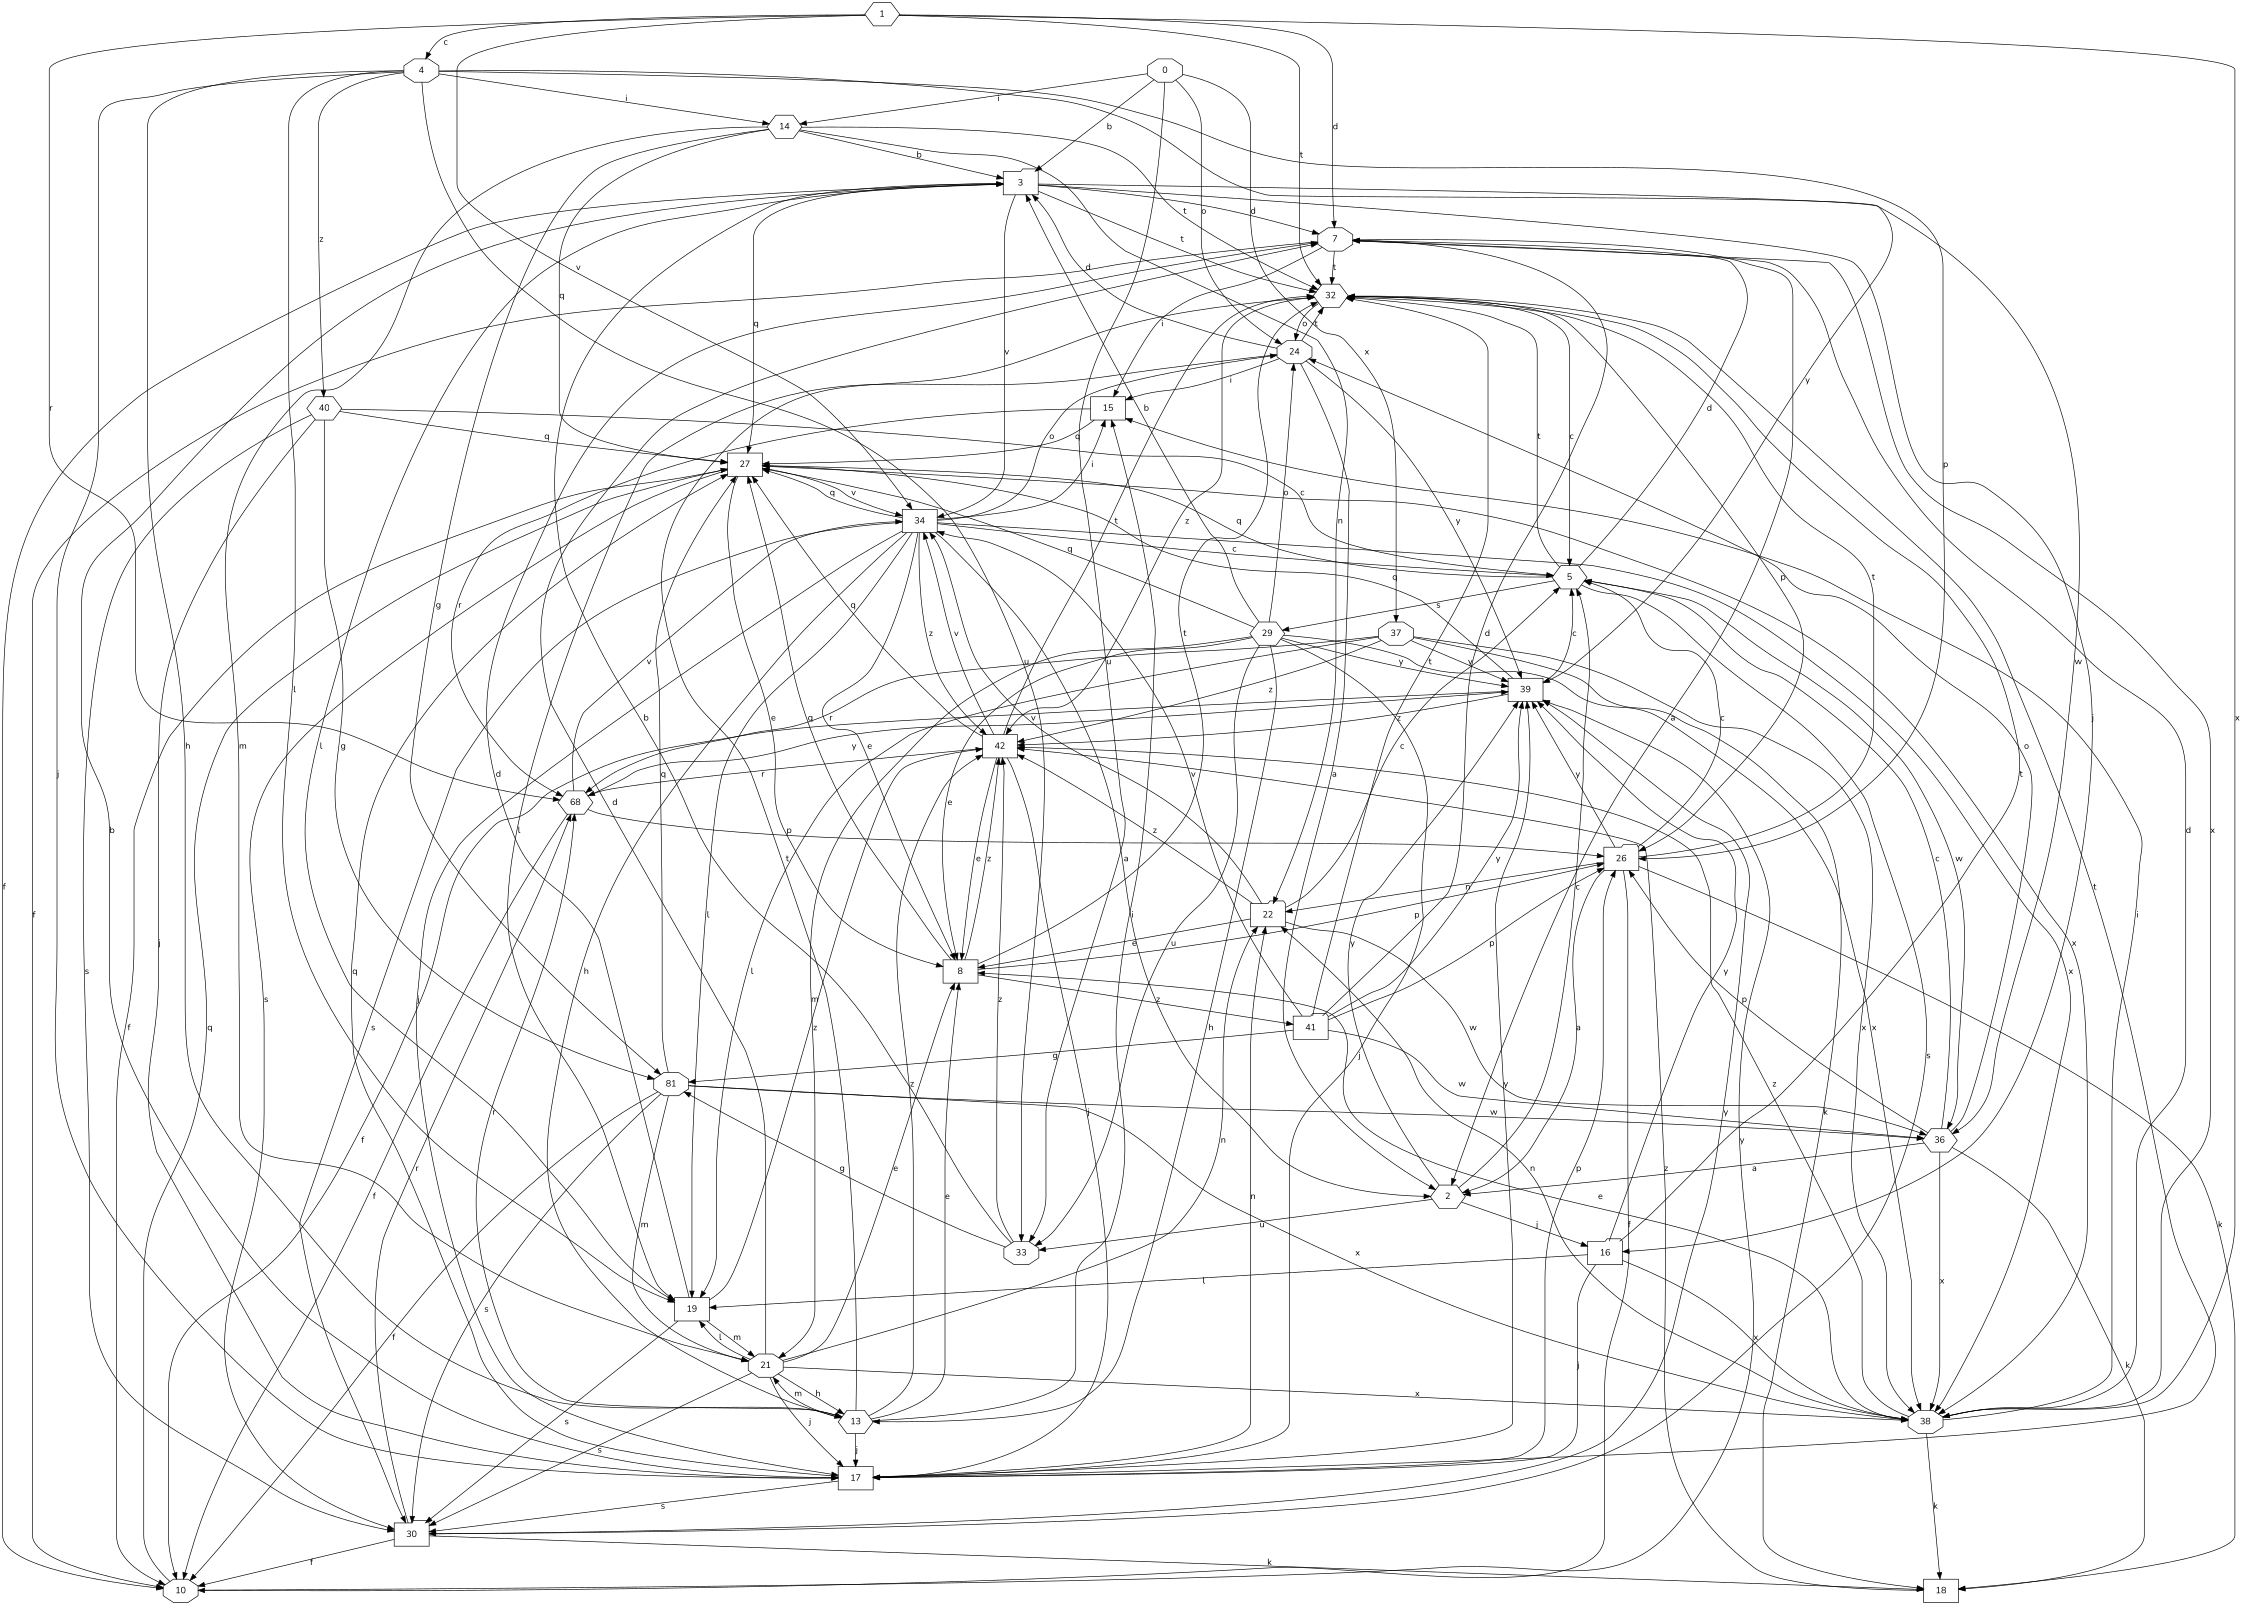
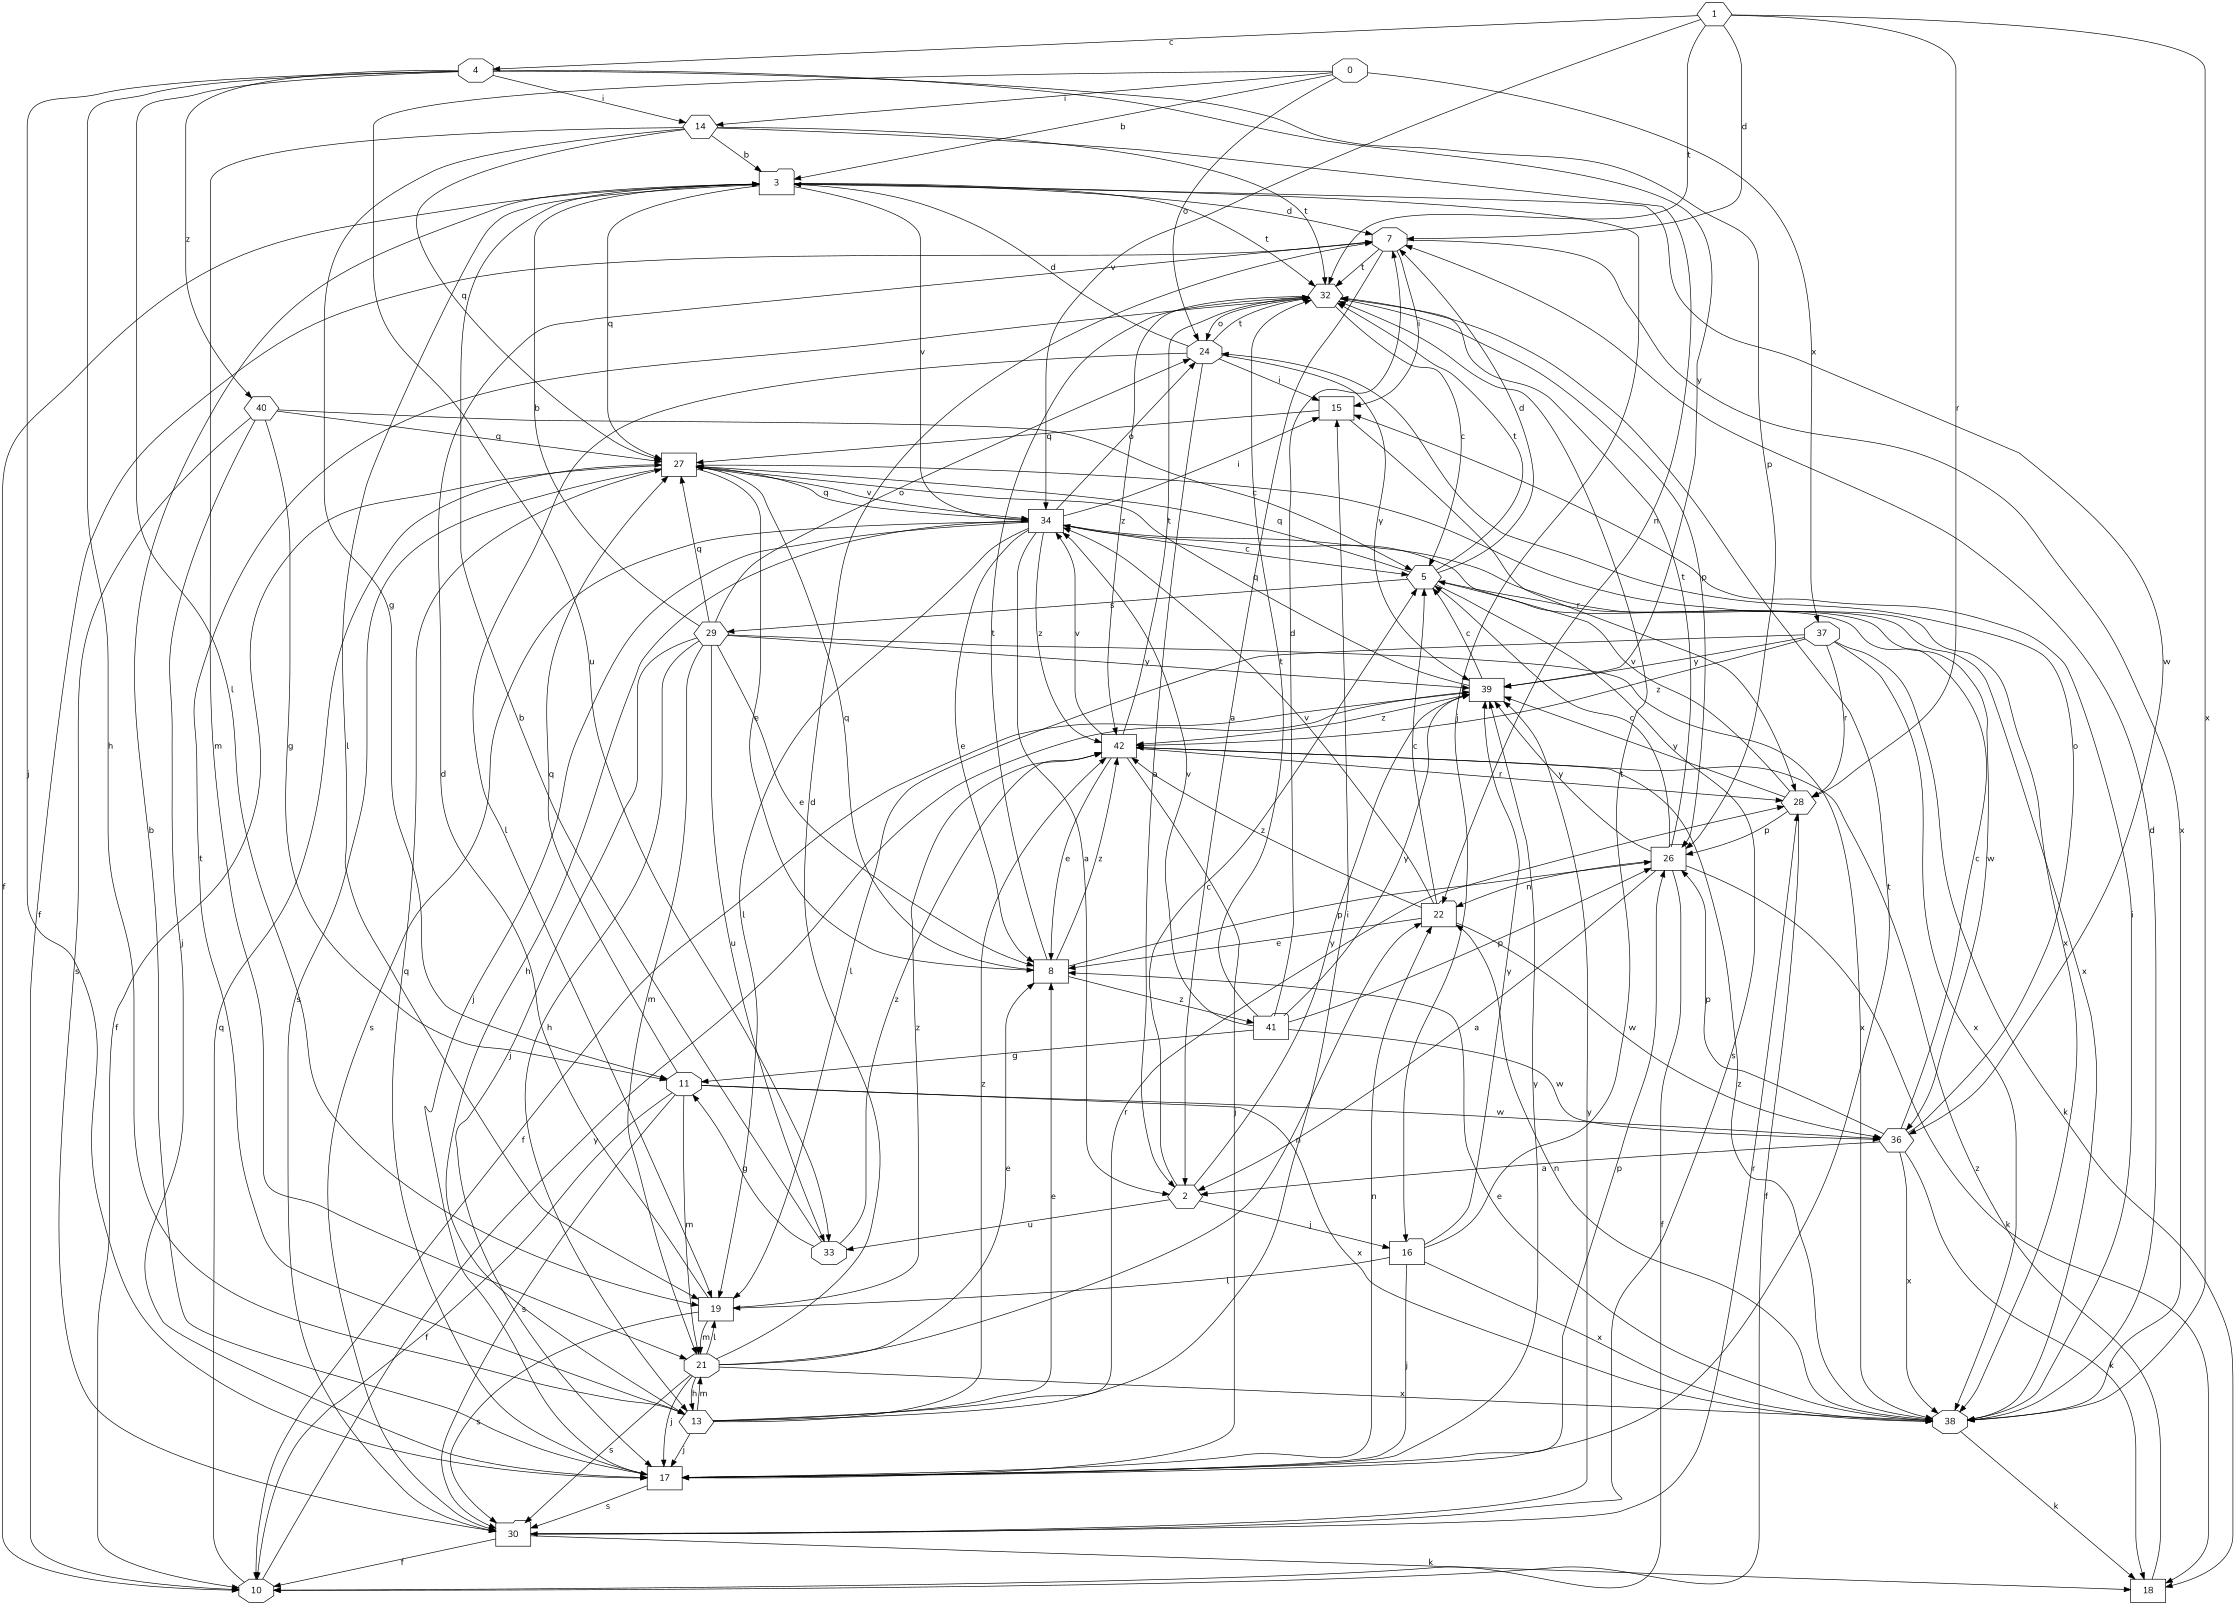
edge "4" -> "33": removed, label "u"
edge "42" -> "27": removed, label "q"
node "68": label "68" -> "28"
node "81": label "81" -> "11"
